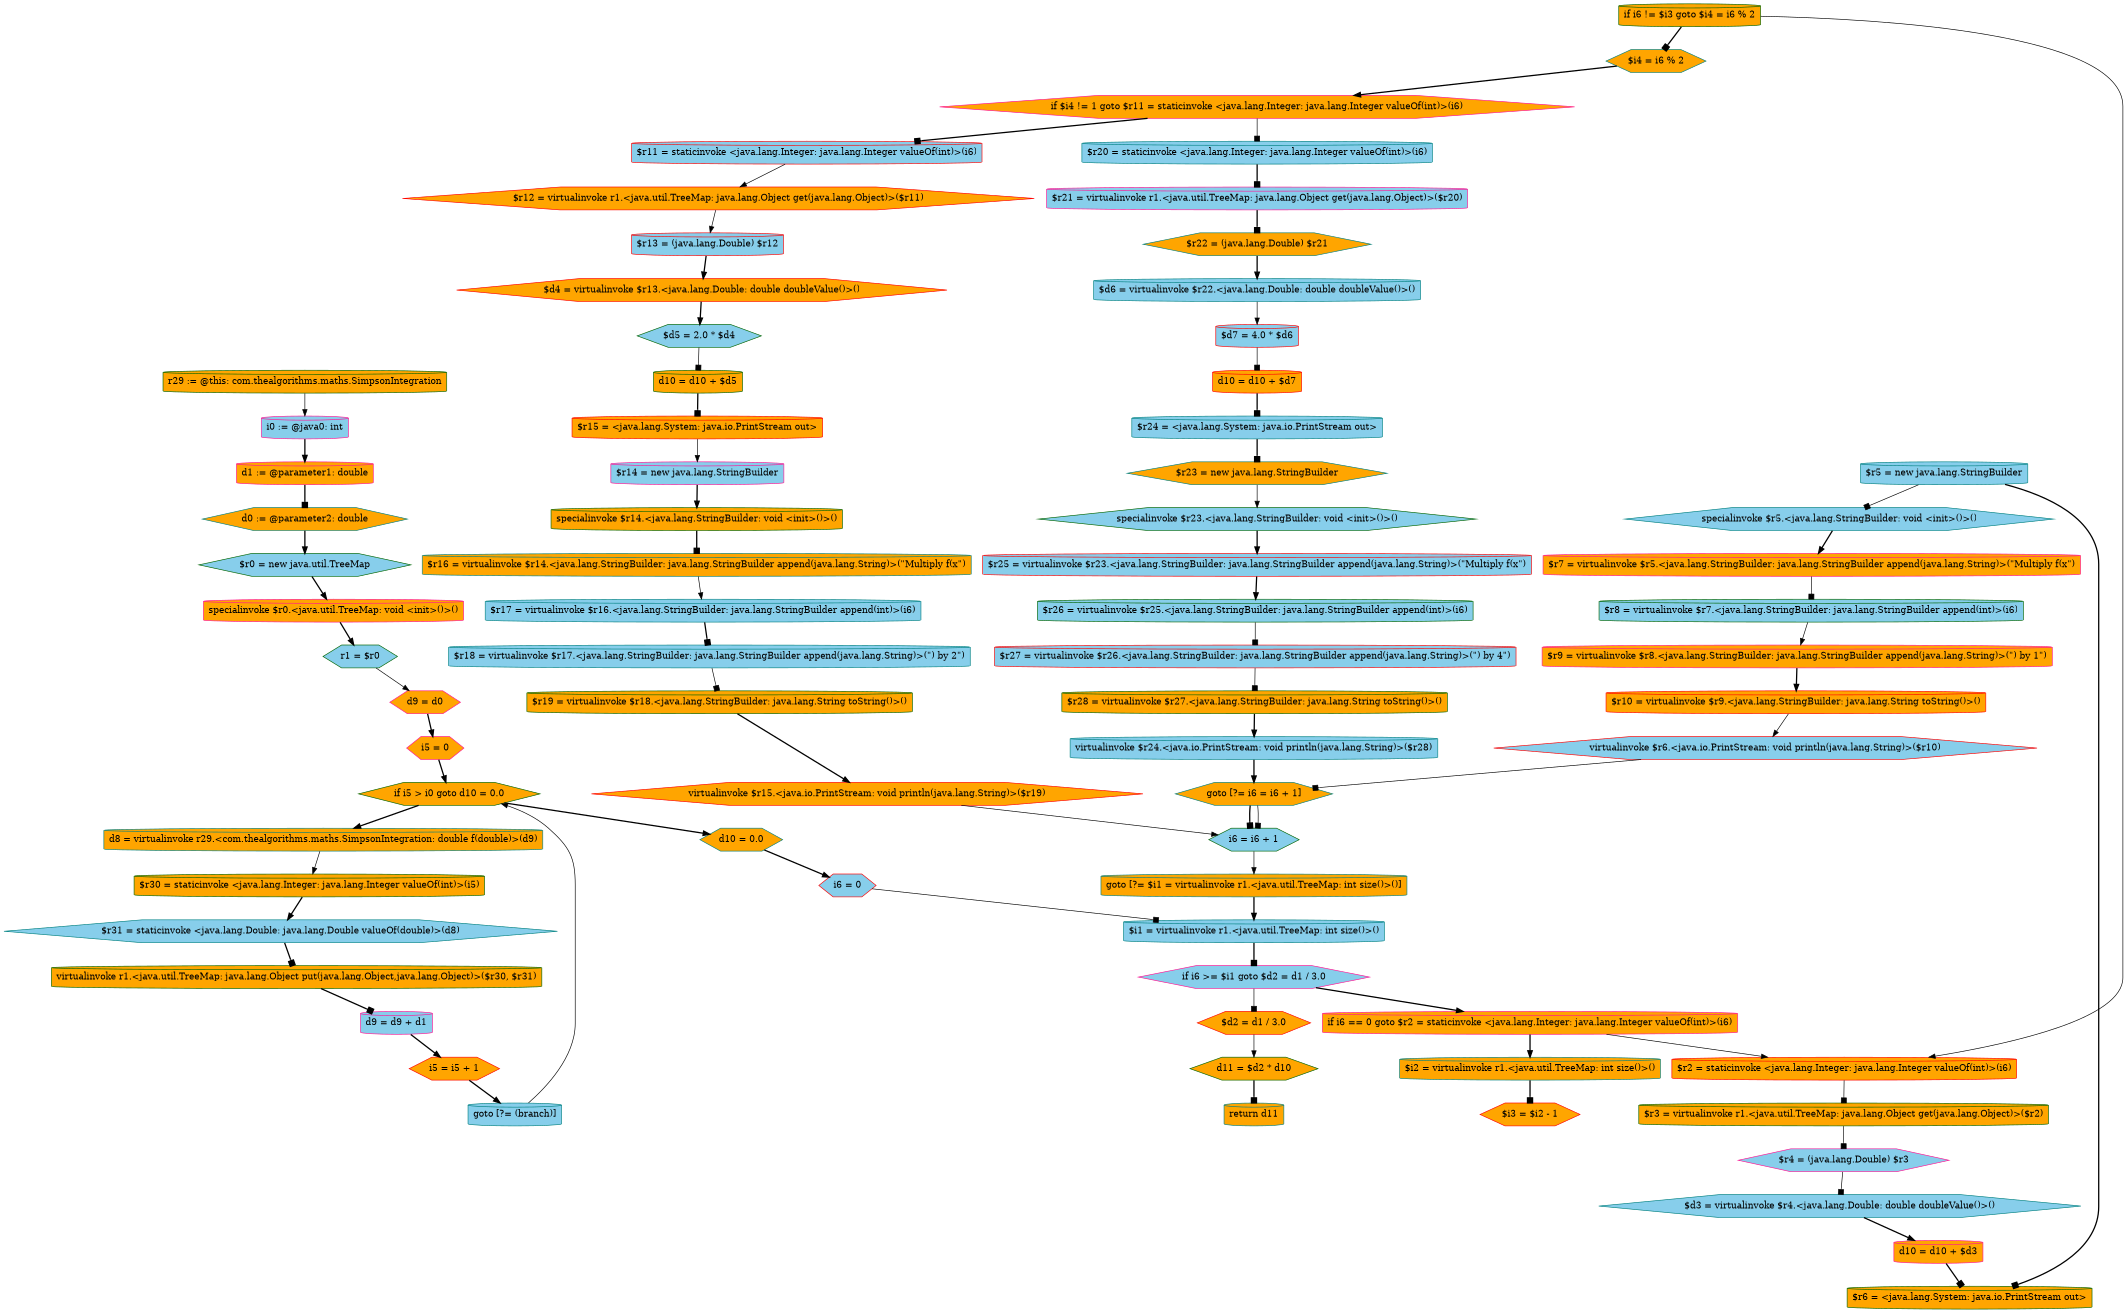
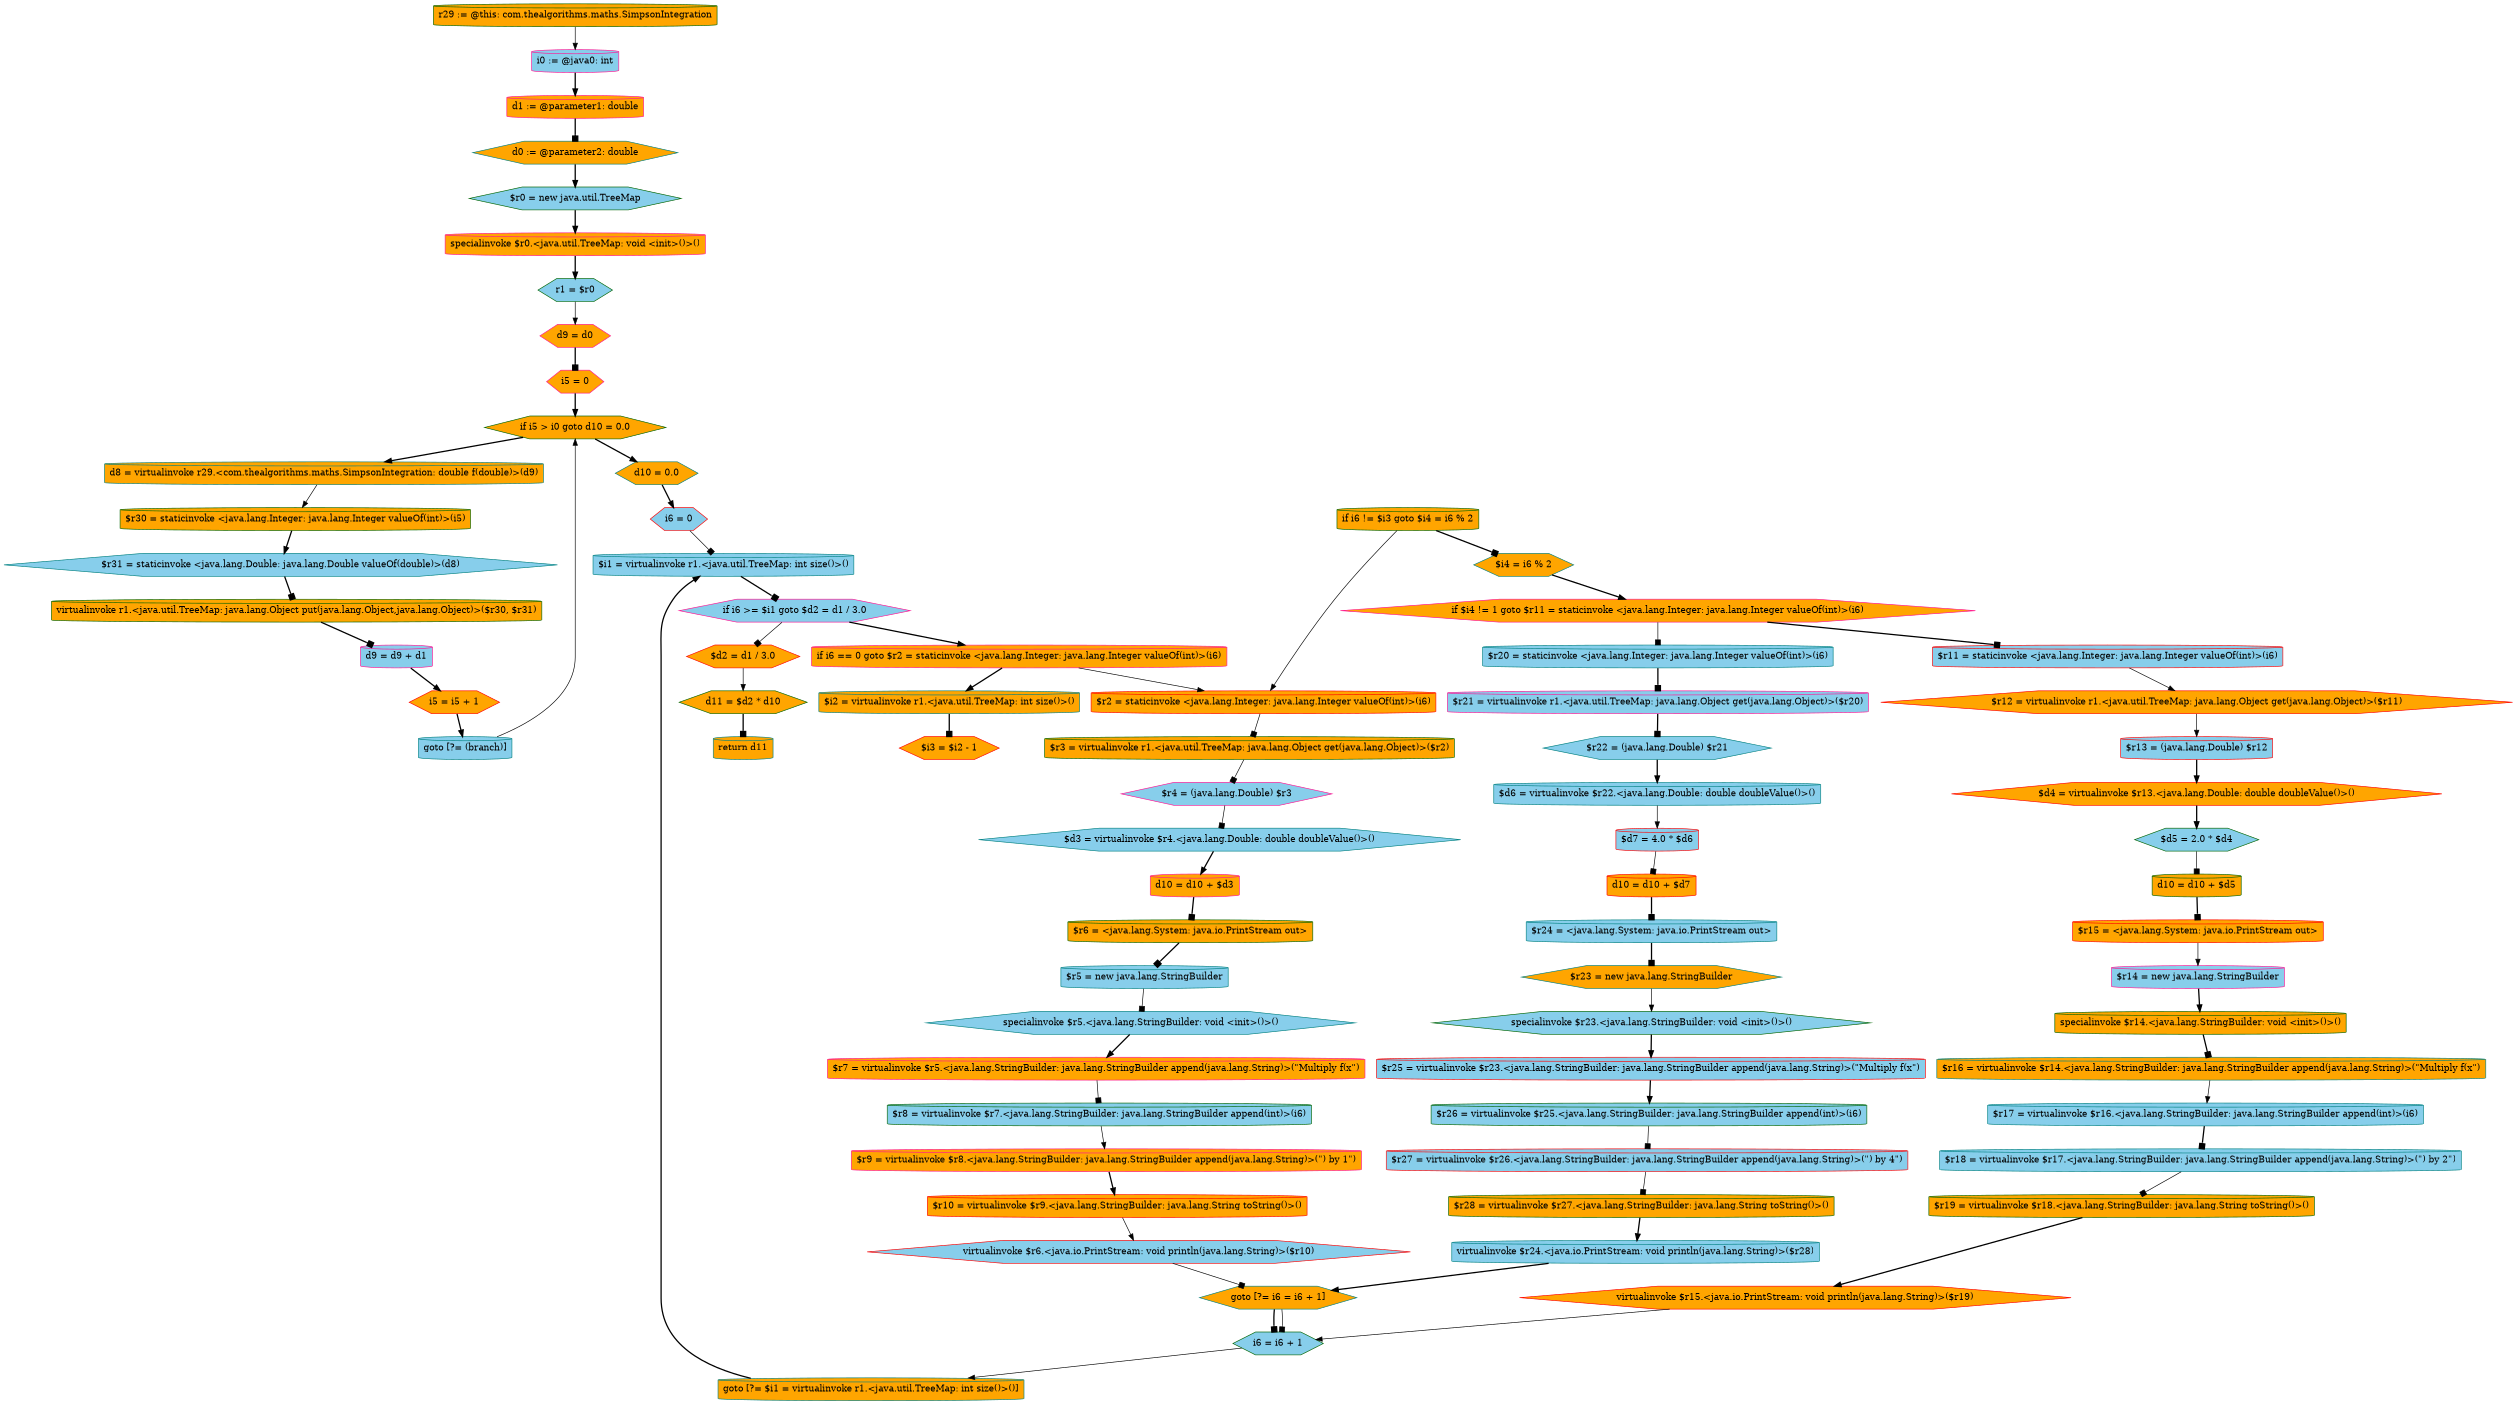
node "$r22 = (java.lang.Double) $r21": fillcolor orange -> skyblue
edge "d9 = d0" -> "i5 = 0": arrowhead normal -> box
edge "$r5 = new java.lang.StringBuilder" -> "$r6 = <java.lang.System: java.io.PrintStream out>": reversed
